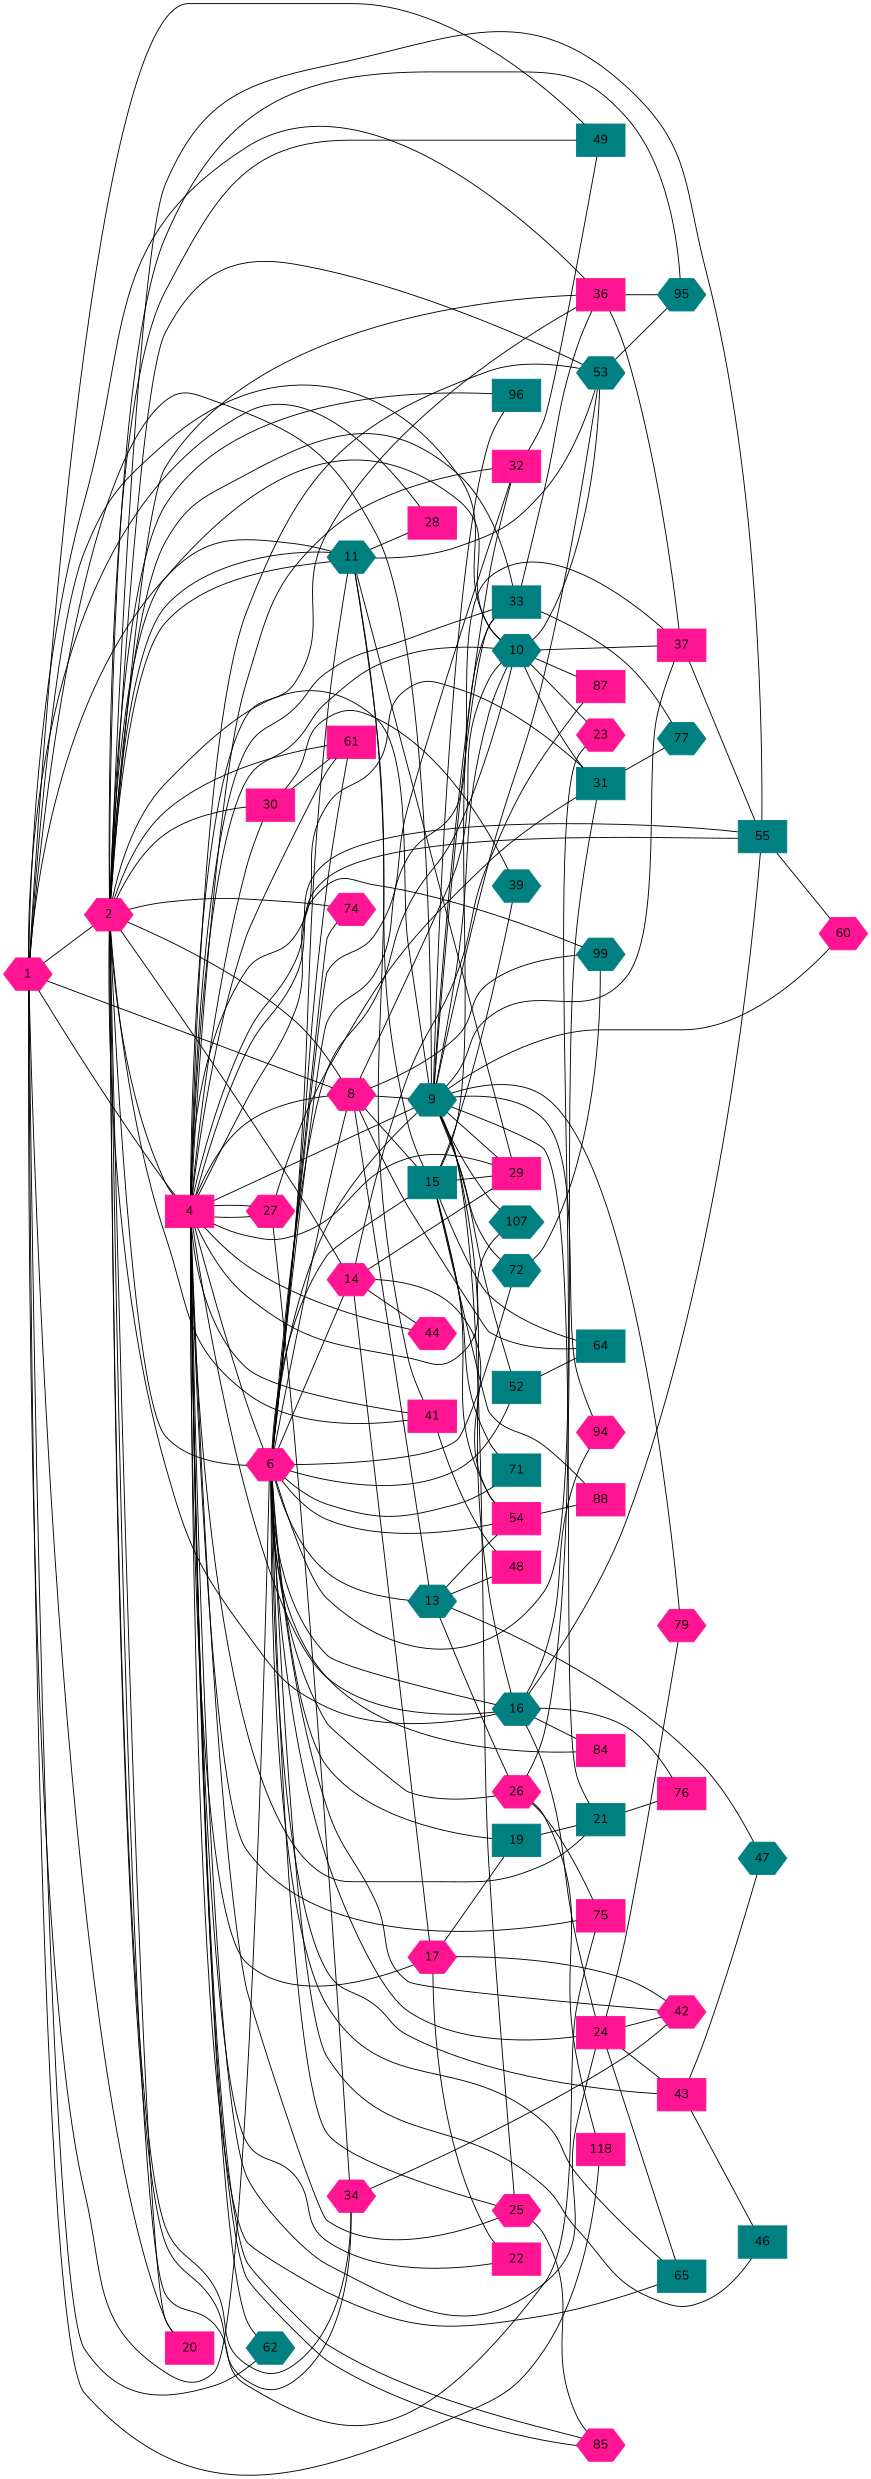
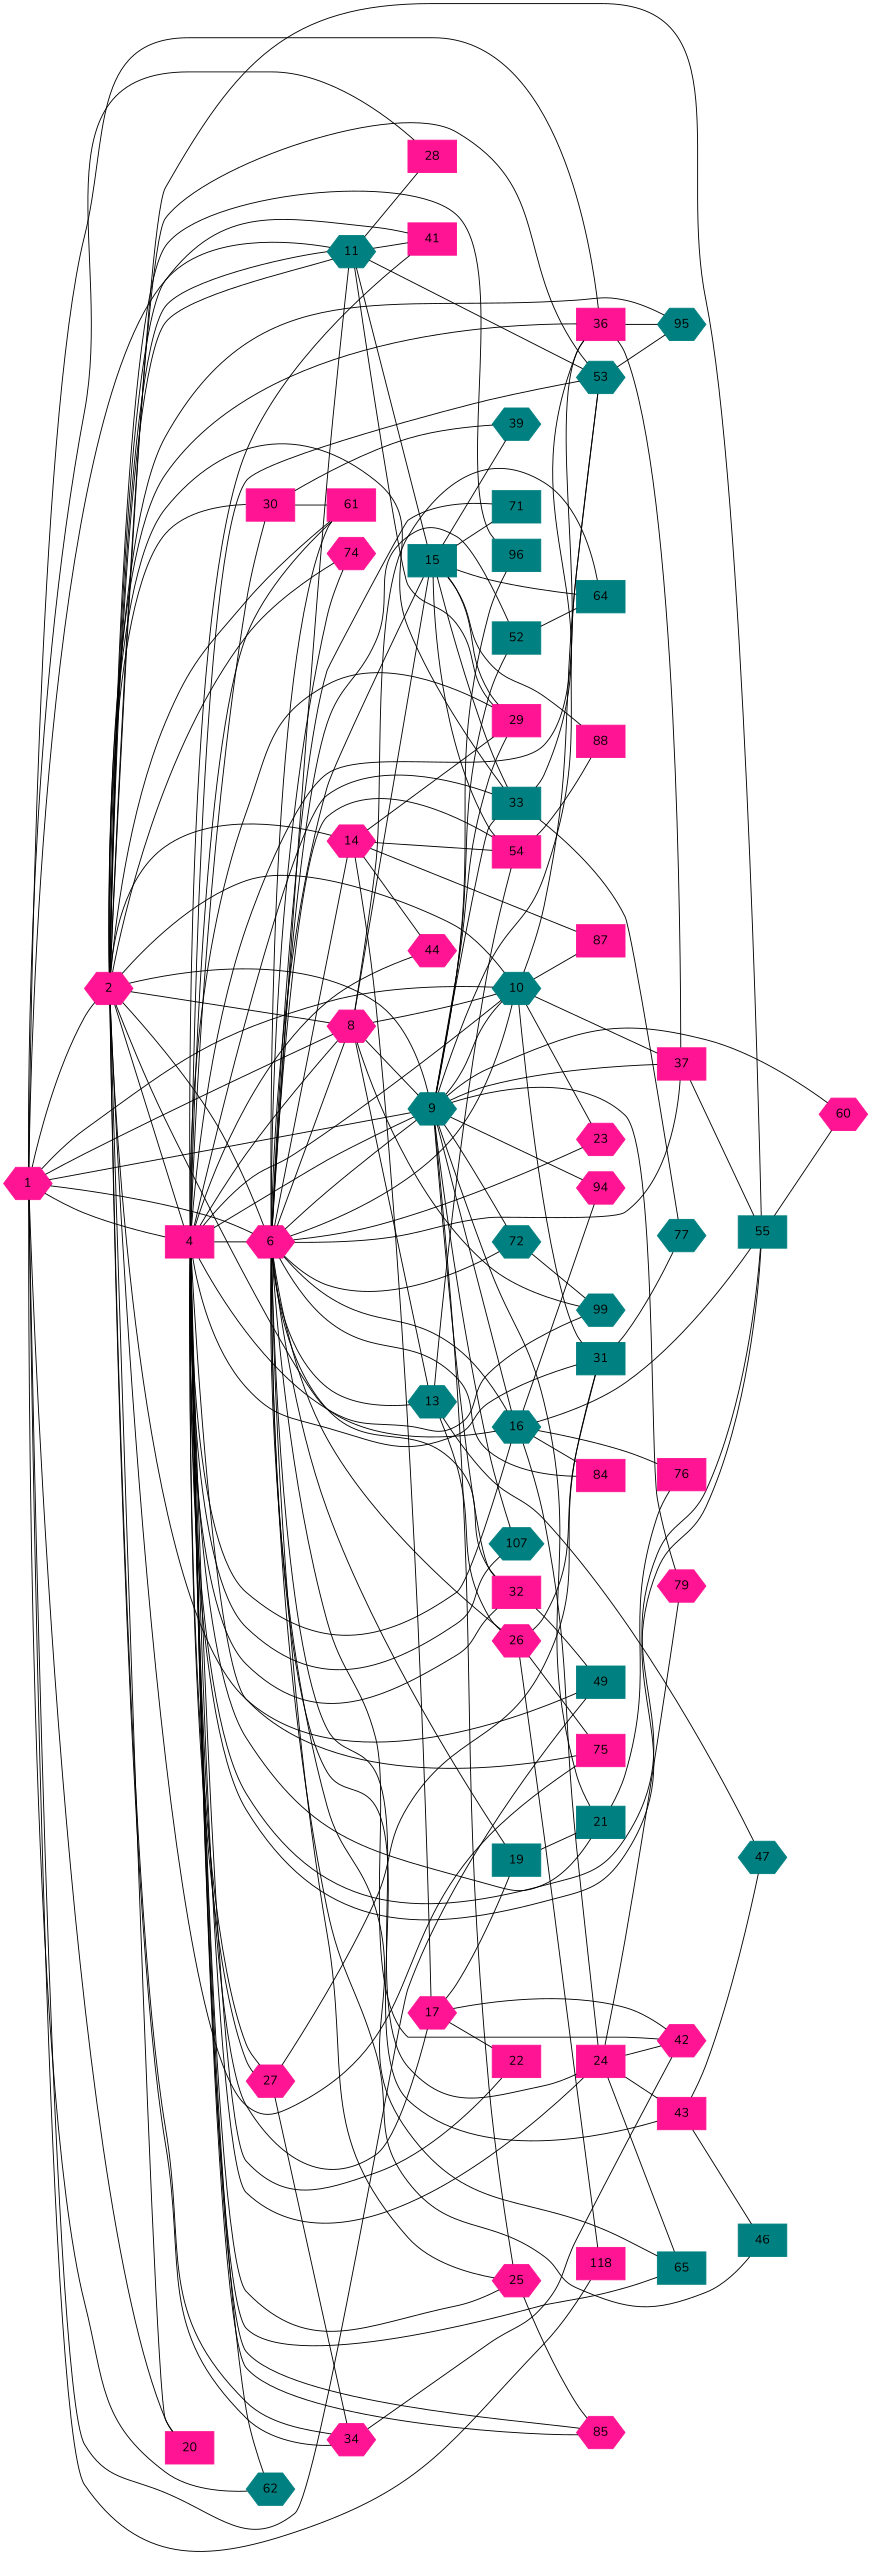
node "48": removed
